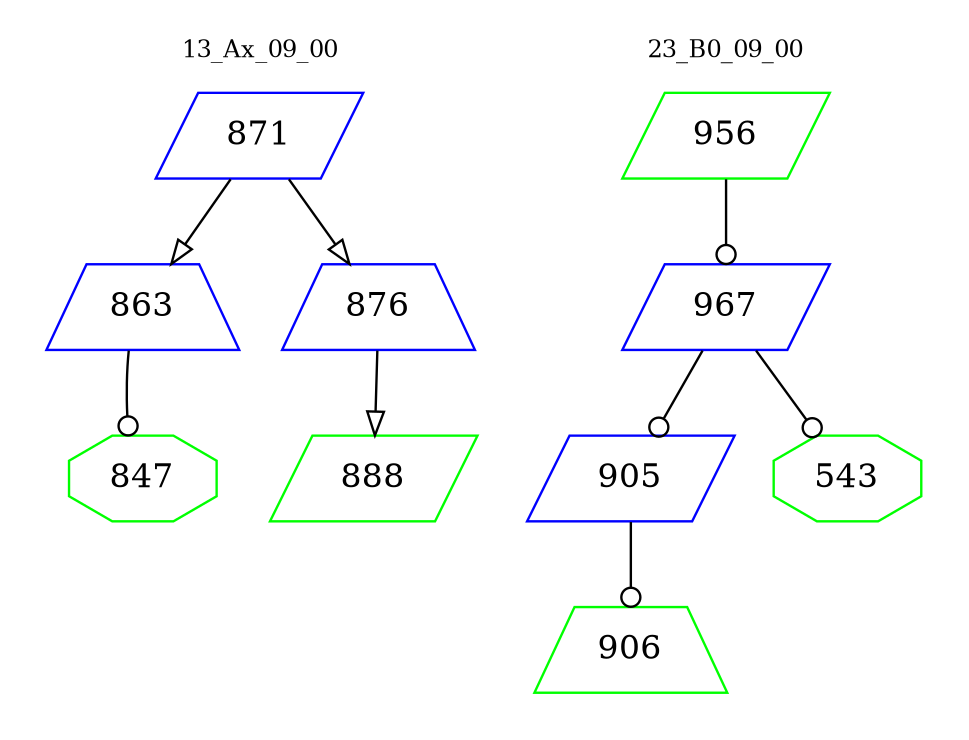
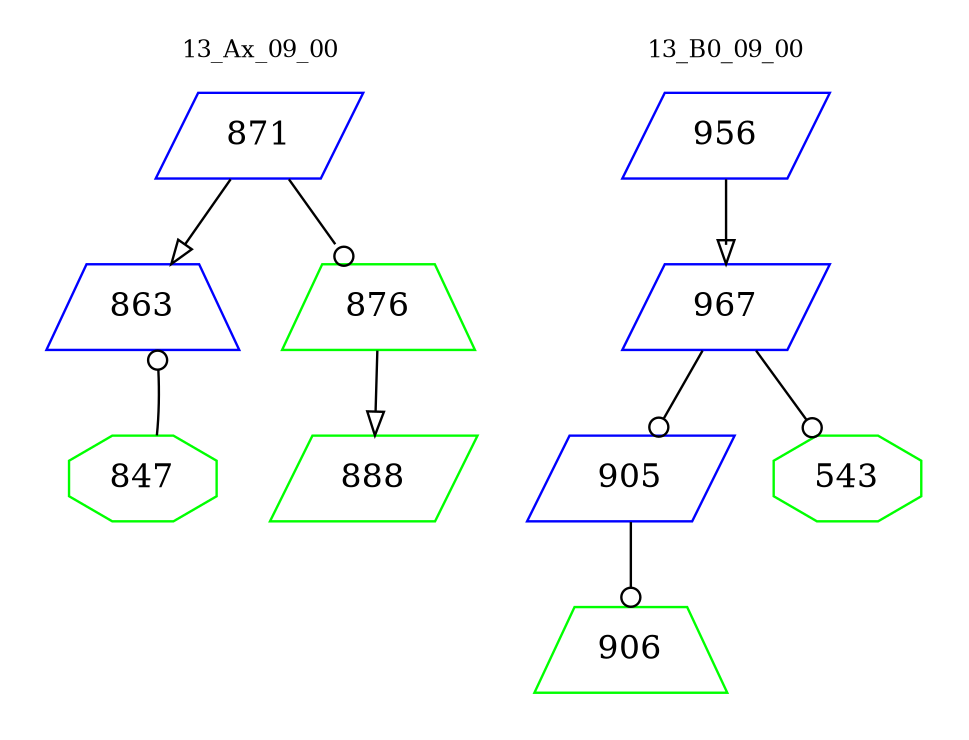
cluster "23_B0_09_00": label "23_B0_09_00" -> "13_B0_09_00"
node "956": color green -> blue
edge "871" -> "876": arrowhead onormal -> odot
edge "956" -> "967": arrowhead odot -> onormal
node "876": color blue -> green
edge "863" -> "847": reversed
